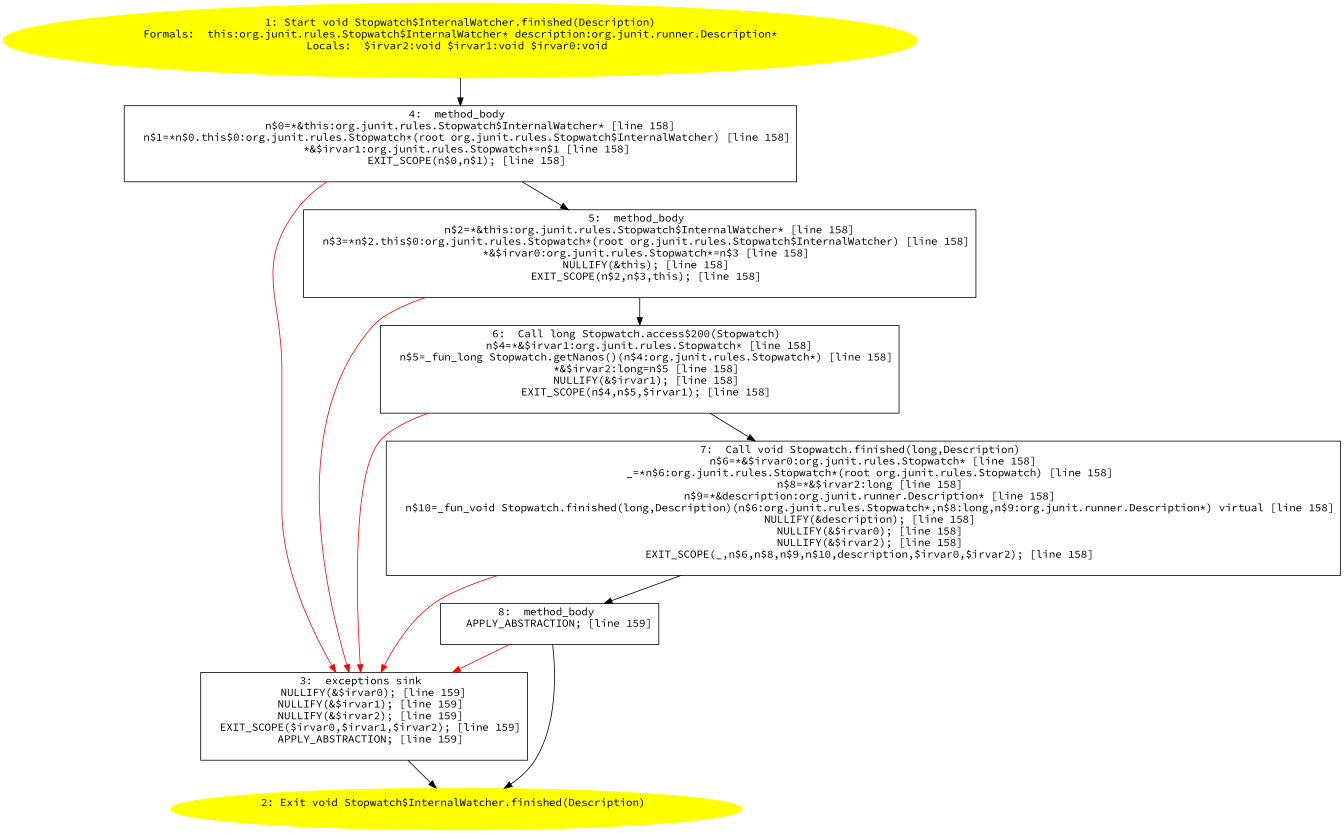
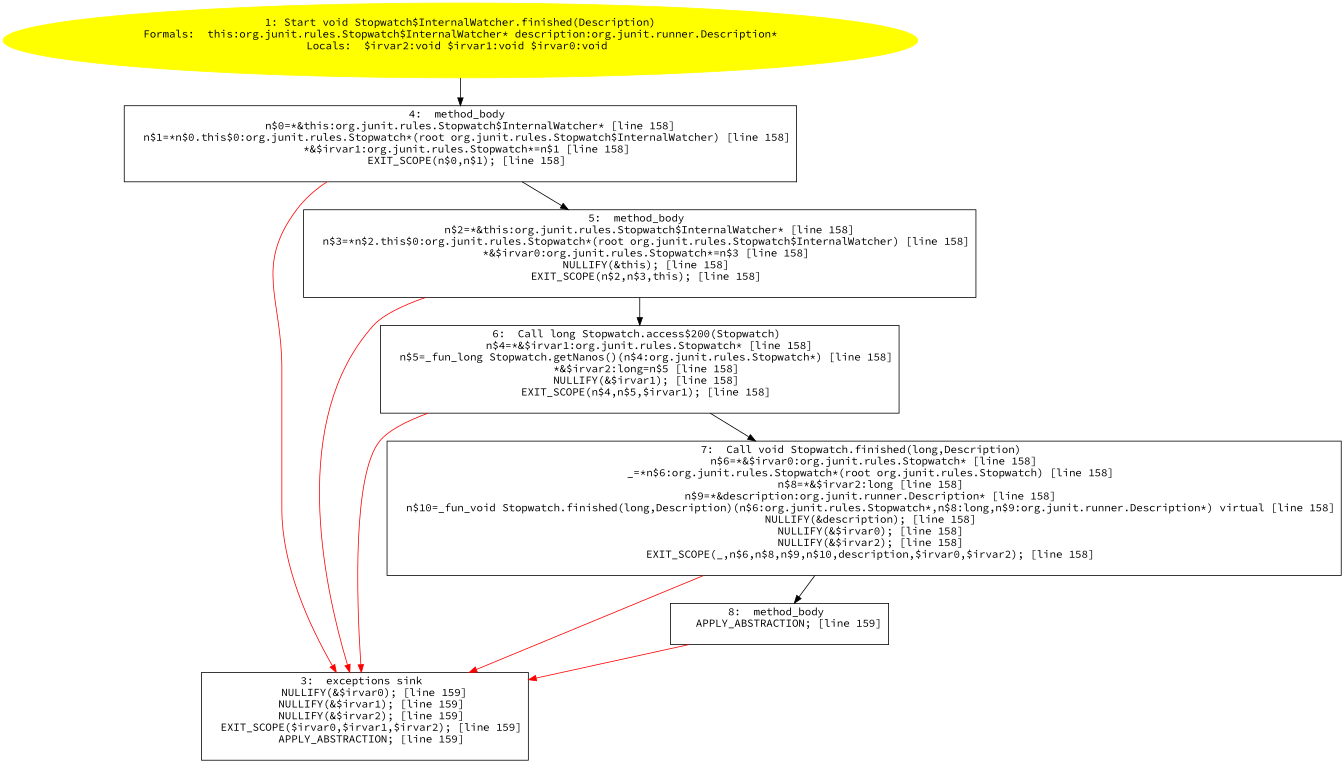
node "2: Exit void Stopwatch$InternalWatcher.finished(Description)": removed
